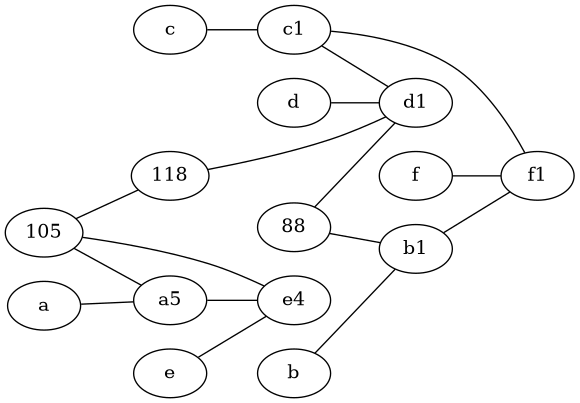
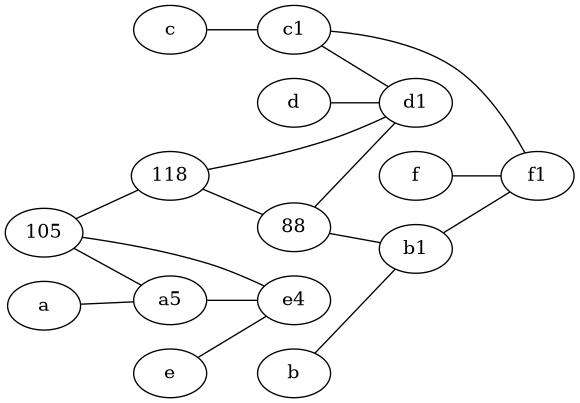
edge "118" -- "88": added
